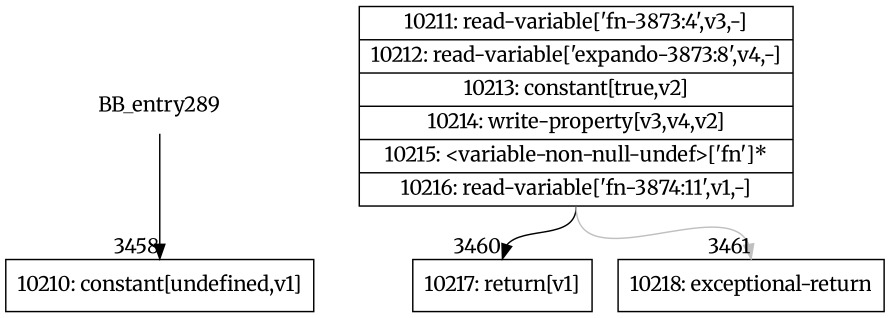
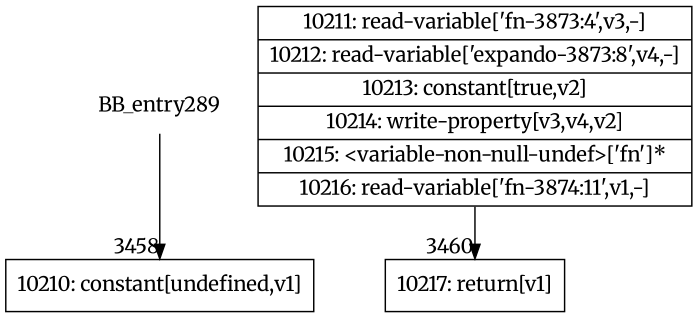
node "10218: exceptional-return": removed
